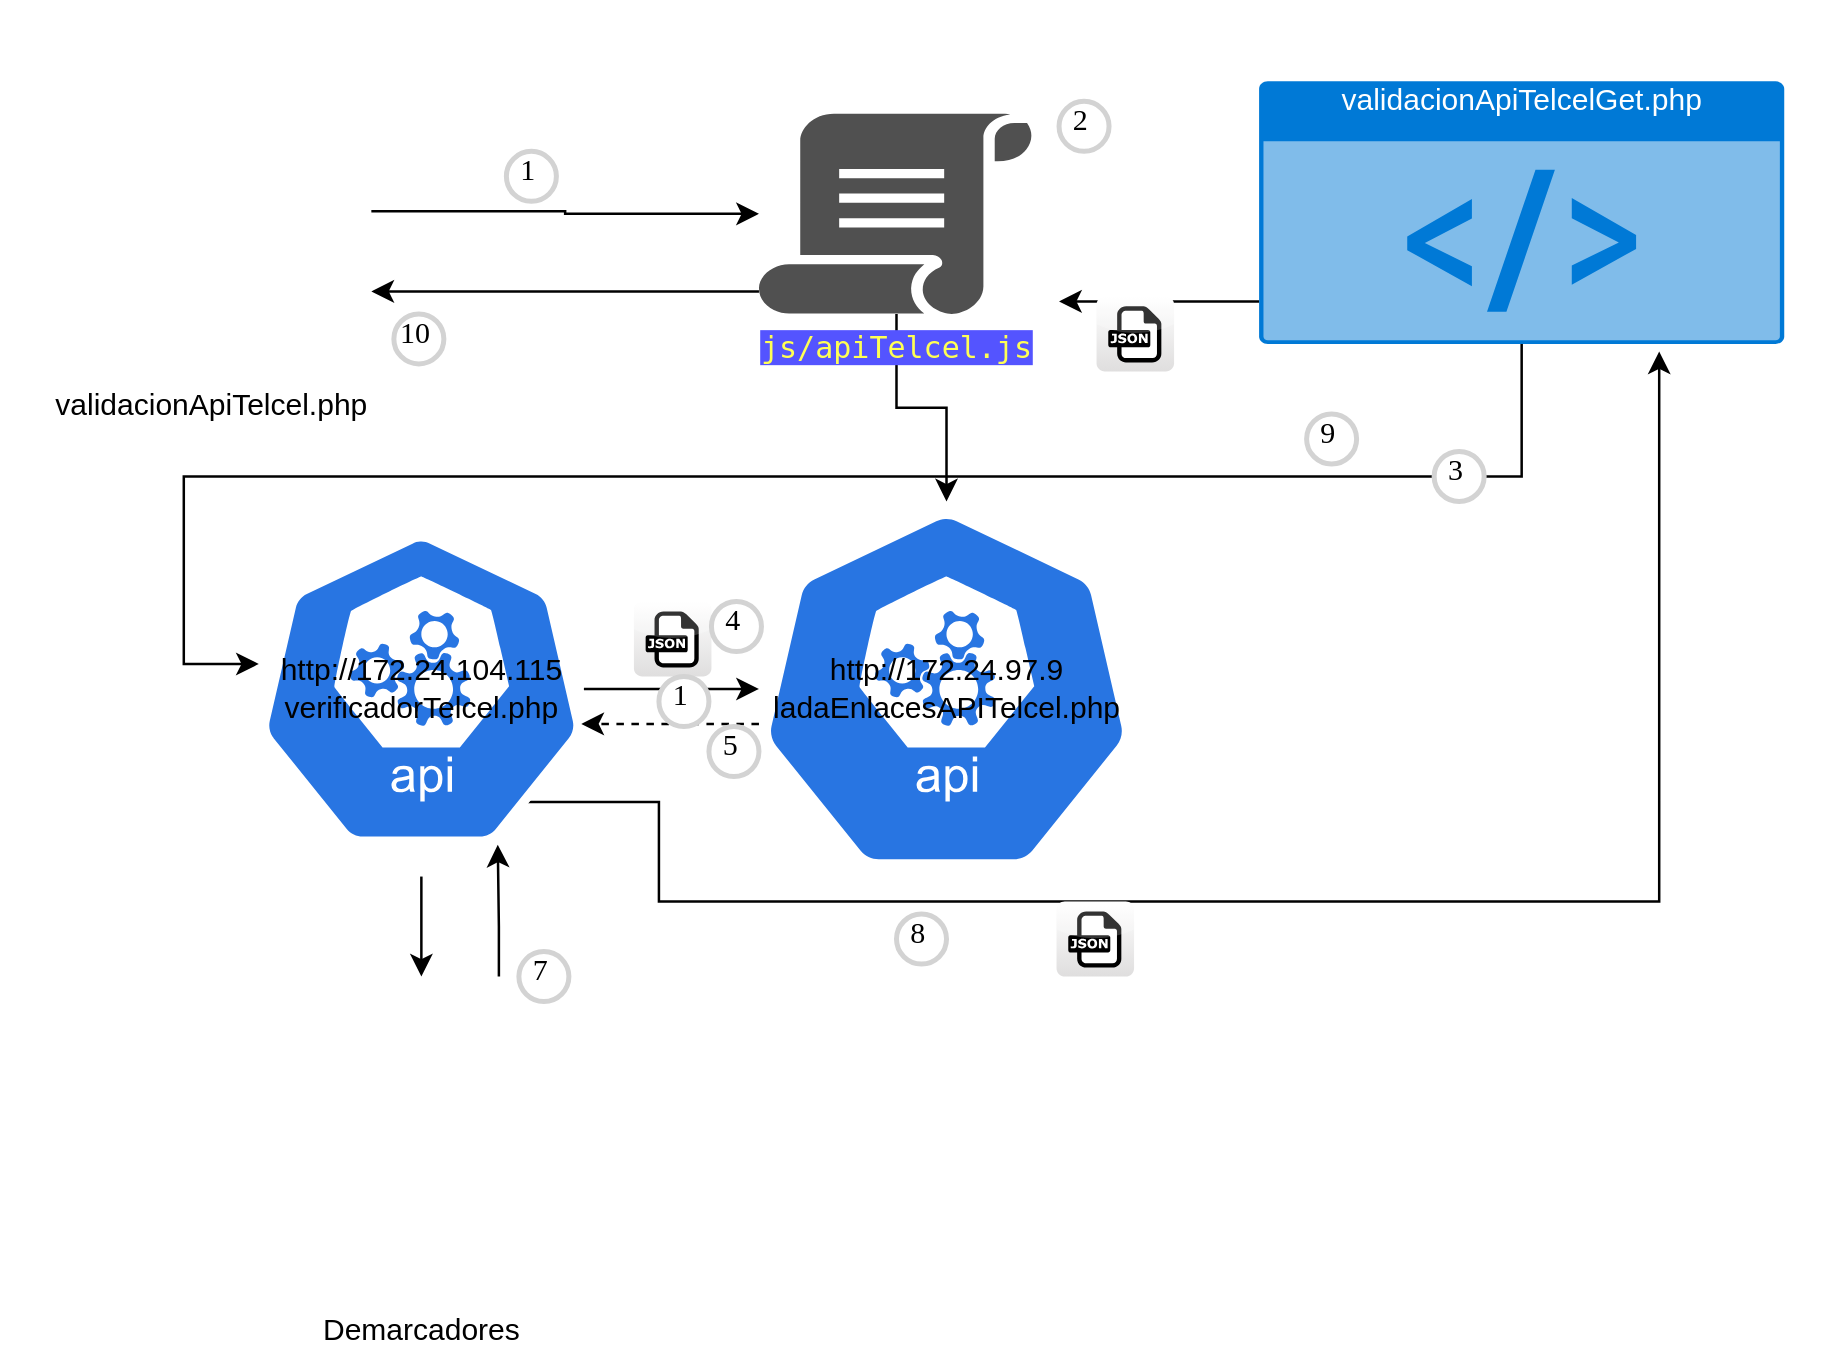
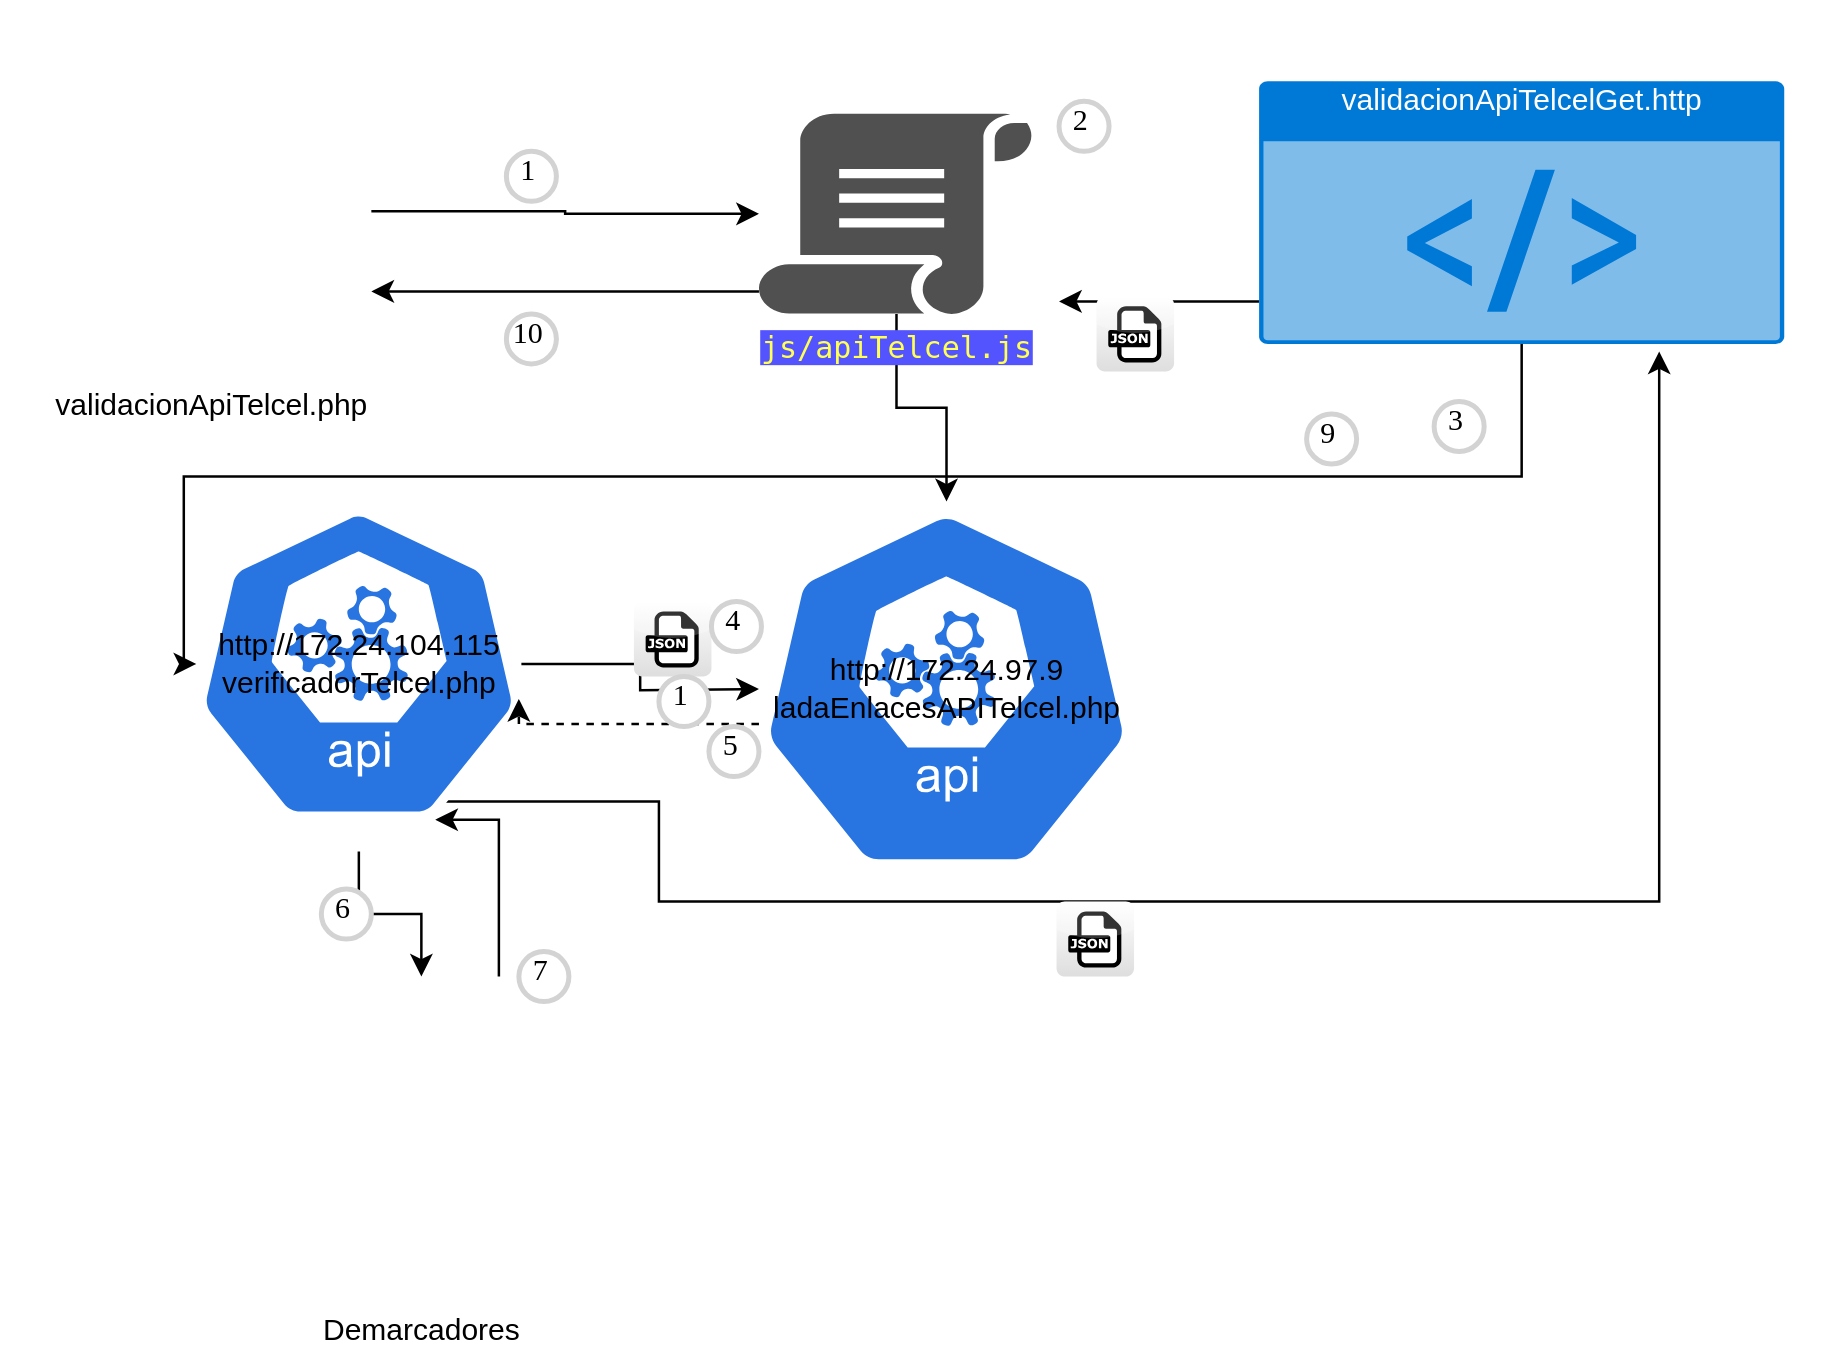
node "validacionApiTelcelGet.php": label "validacionApiTelcelGet.php" -> "validacionApiTelcelGet.http"
node "10": moved (419, 339) -> (531, 339)
node "3": moved (1459, 476) -> (1459, 426)
node "http://172.24.104.115 verificadorTelcel.php": moved (421, 689) -> (359, 664)
node "6": added
node "8": removed
